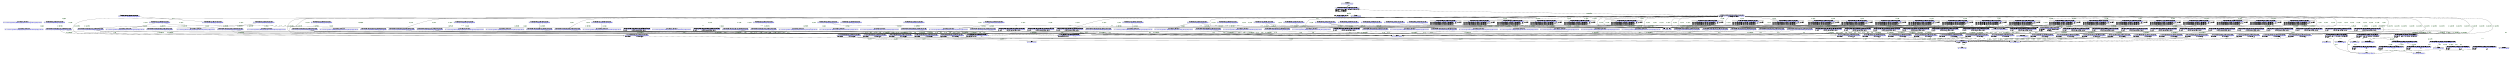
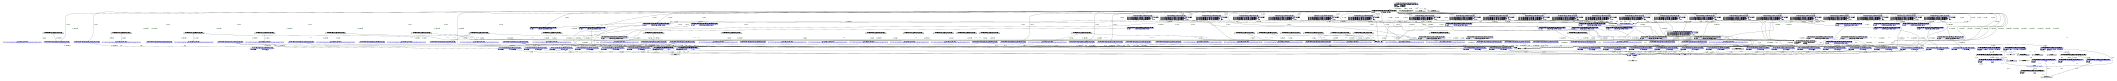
edge "Investigation" -> "Investigation_22015d61-5148-11e6-b205-6c4008b8f03e": reversed
edge "MRImage_22040666-5148-11e6-a9dc-6c4008b8f03e" -> "MRImage_22050259-5148-11e6-87c1-6c4008b8f03e": now "MRImage_22040666-5148-11e6-a9dc-6c4008b8f03e" -> "Entity"
edge "SimpleData_2204dfd1-5148-11e6-a496-6c4008b8f03e" -> "AssessmentAcquisitionObject": reversed
node "NewYork_sub93975_2206736b-5148-11e6-b222-6c4008b8f03e": text "mprage:subjectID" -> "ncit:subjectID"
edge "SimpleData_21ef6851-5148-11e6-83b4-6c4008b8f03e_Gender_M" -> "Property": reversed
